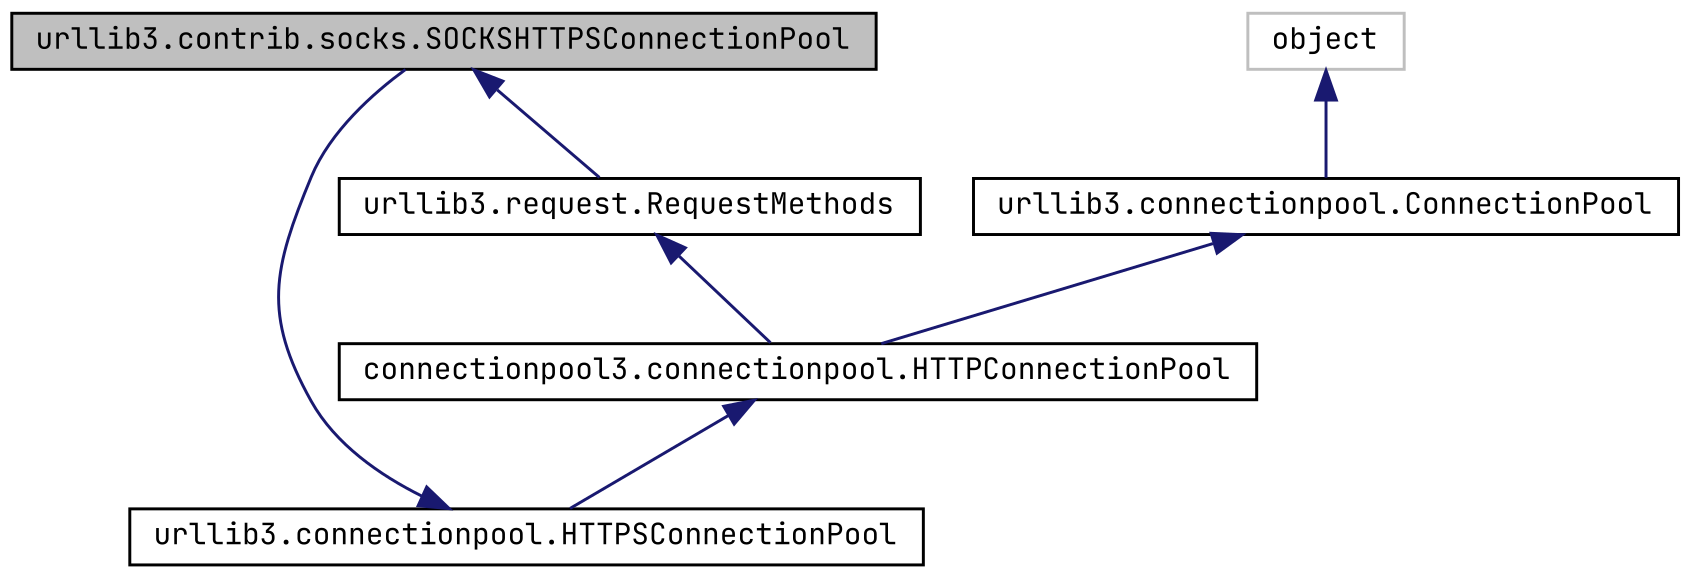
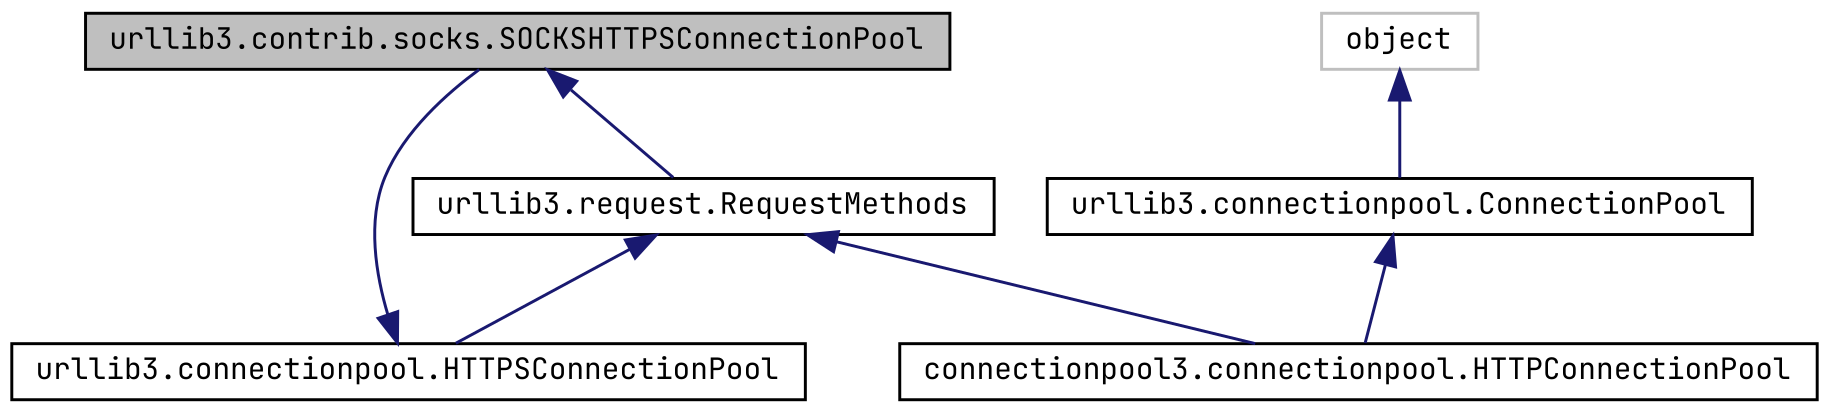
edge "urllib3.connectionpool.HTTPSConnectionPool" -> "connectionpool3.connectionpool.HTTPConnectionPool": now "urllib3.connectionpool.HTTPSConnectionPool" -> "urllib3.request.RequestMethods"
